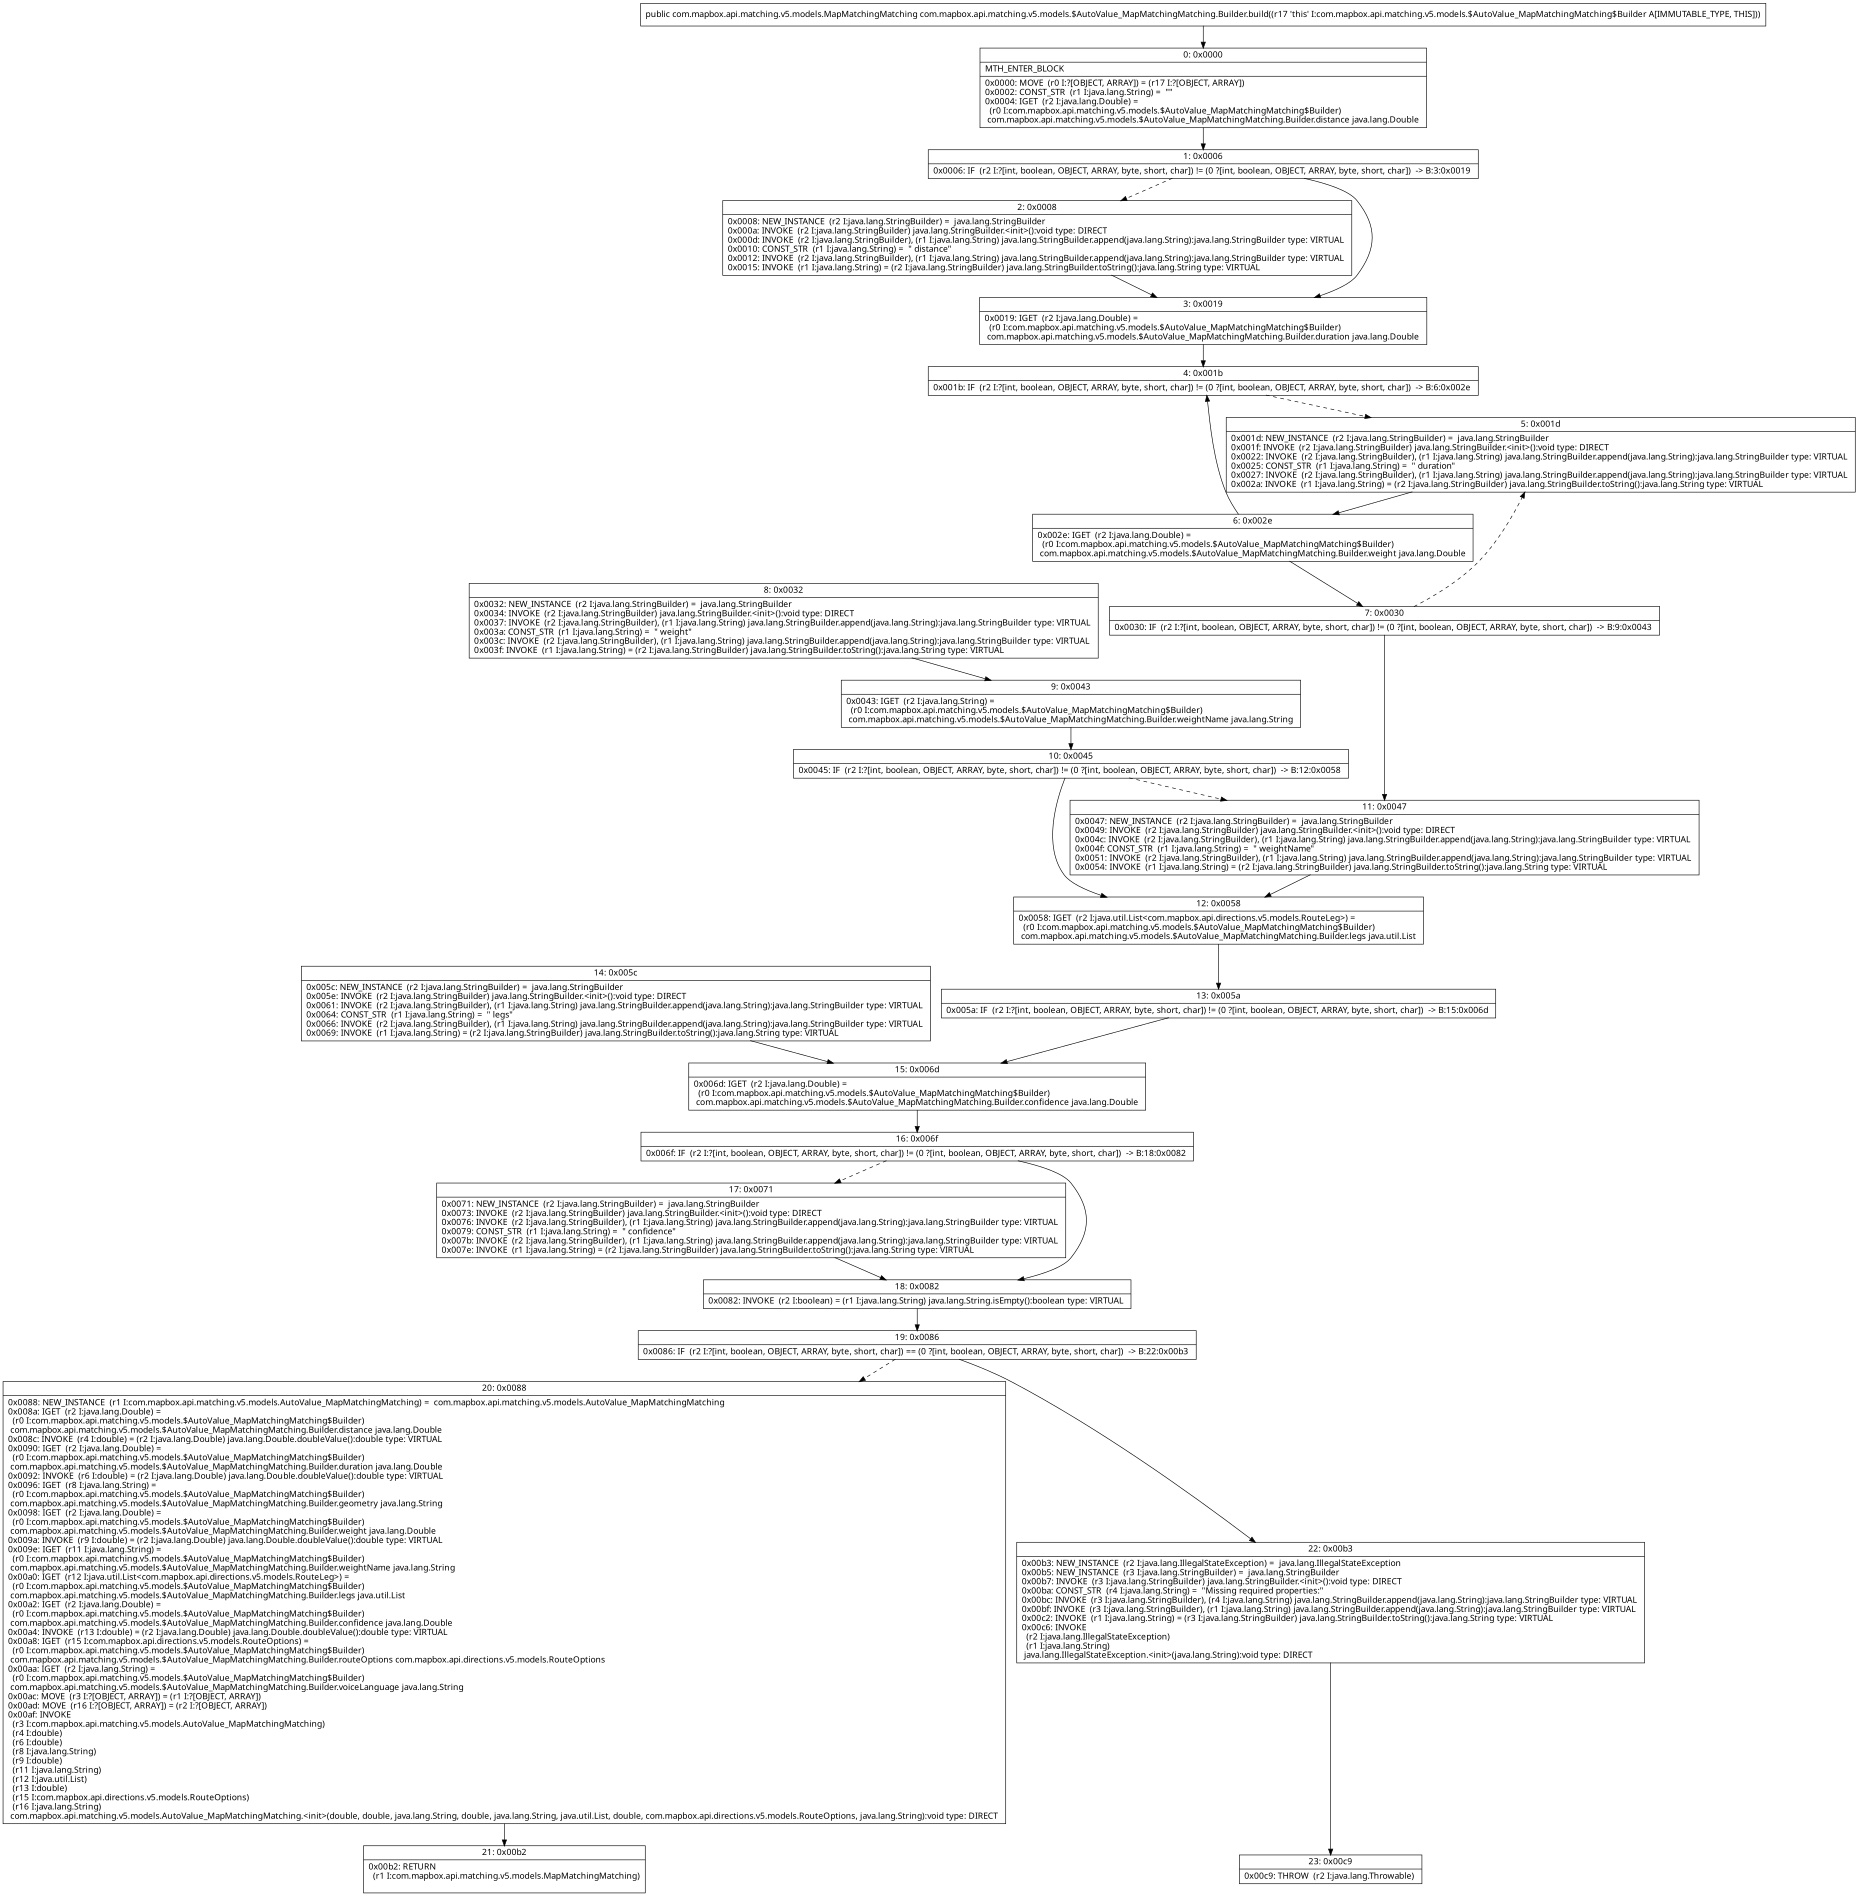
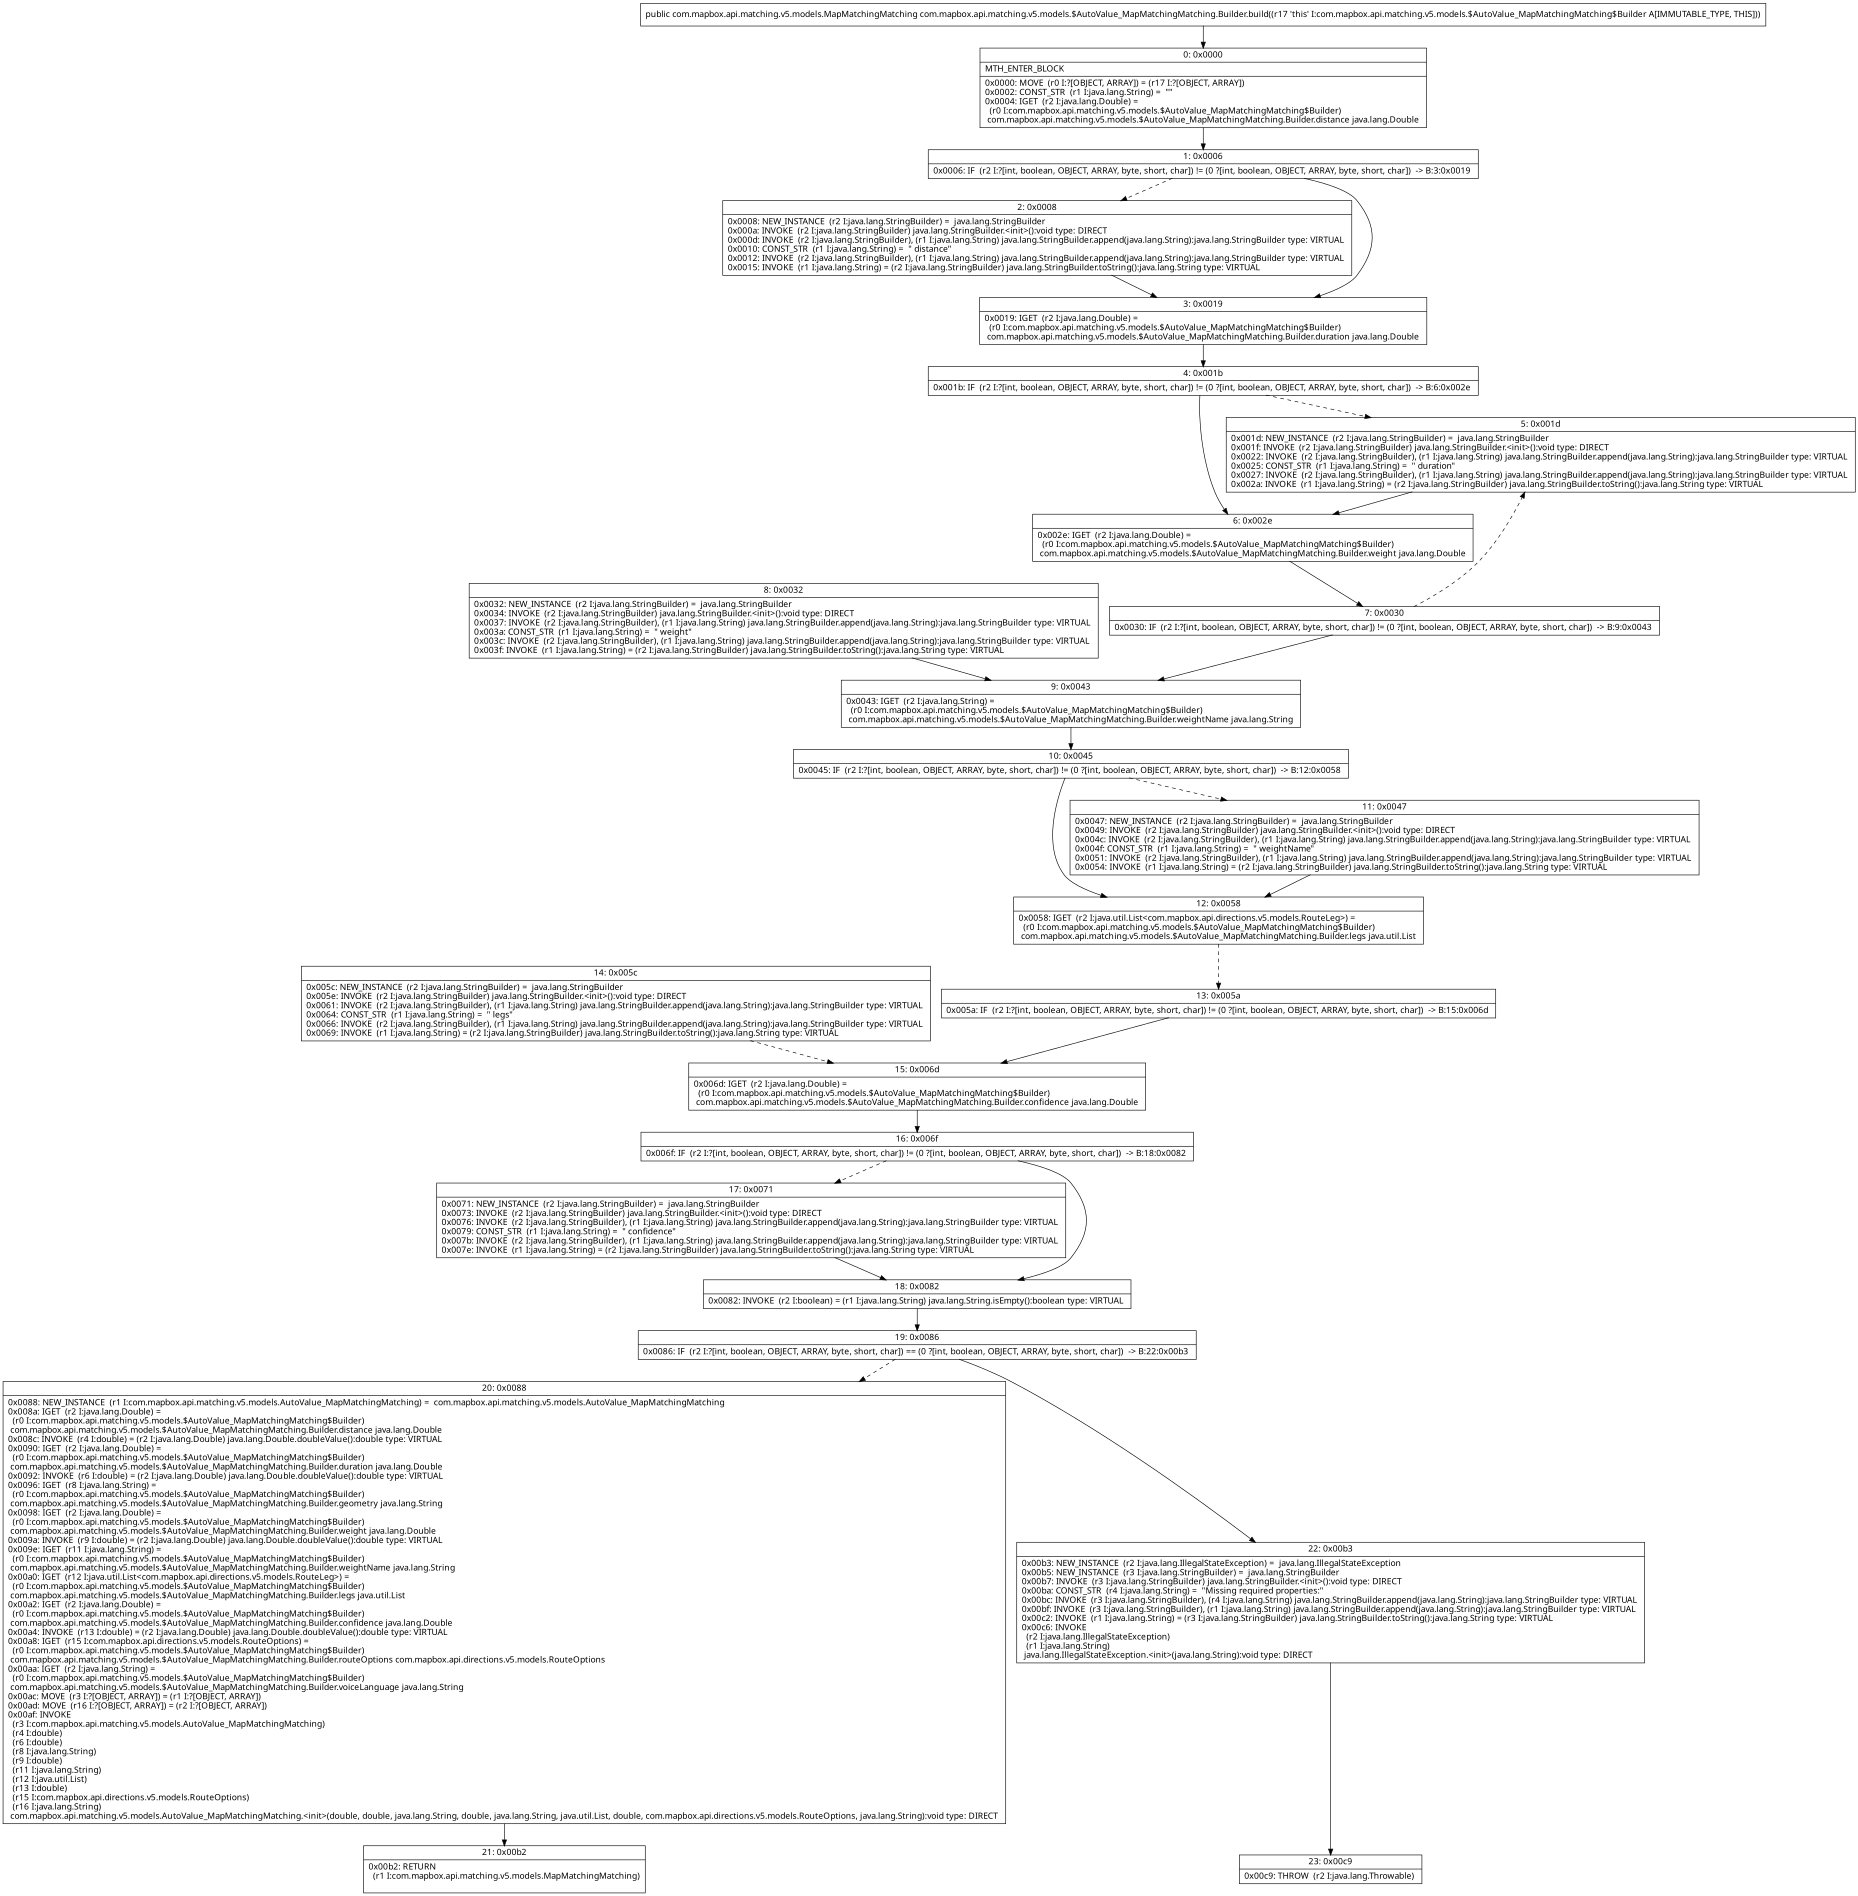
edge "6: 0x002e" -> "4: 0x001b": reversed
edge "7: 0x0030" -> "11: 0x0047": now "7: 0x0030" -> "9: 0x0043"
edge "12: 0x0058" -> "13: 0x005a": style solid -> dashed
edge "14: 0x005c" -> "15: 0x006d": style solid -> dashed
